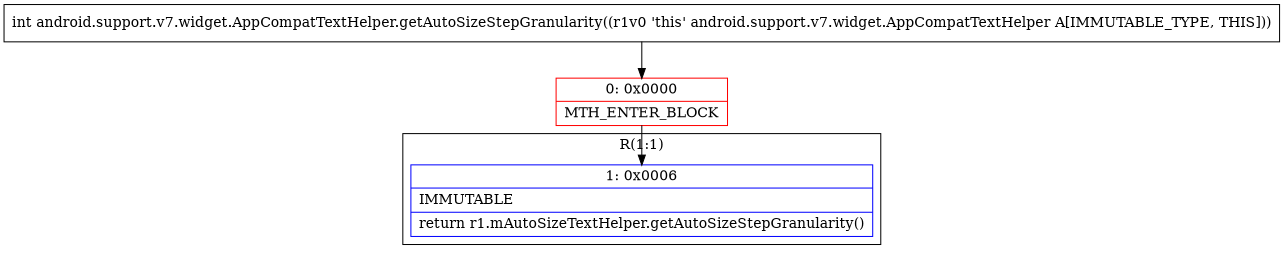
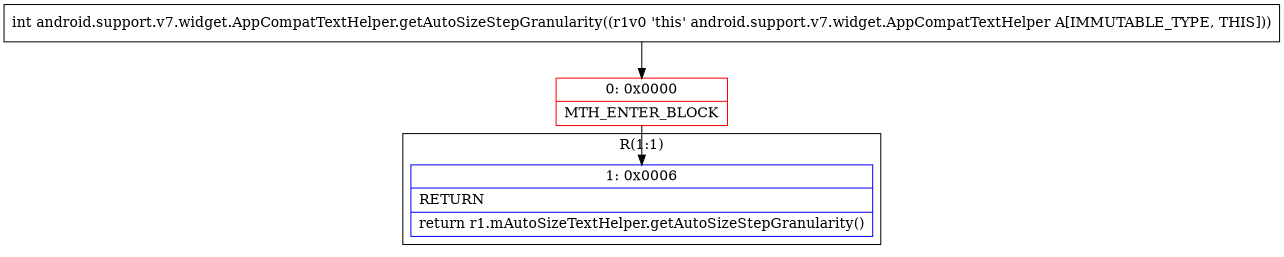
node "1: 0x0006": text "IMMUTABLE" -> "RETURN"
